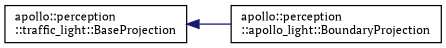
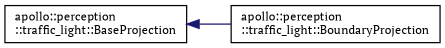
node "apollo::perception ::apollo_light::BoundaryProjection": label "apollo::perception ::apollo_light::BoundaryProjection" -> "apollo::perception ::traffic_light::BoundaryProjection"
